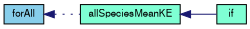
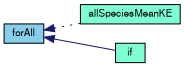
edge "if" -> "allSpeciesMeanKE": now "if" -> "forAll"
